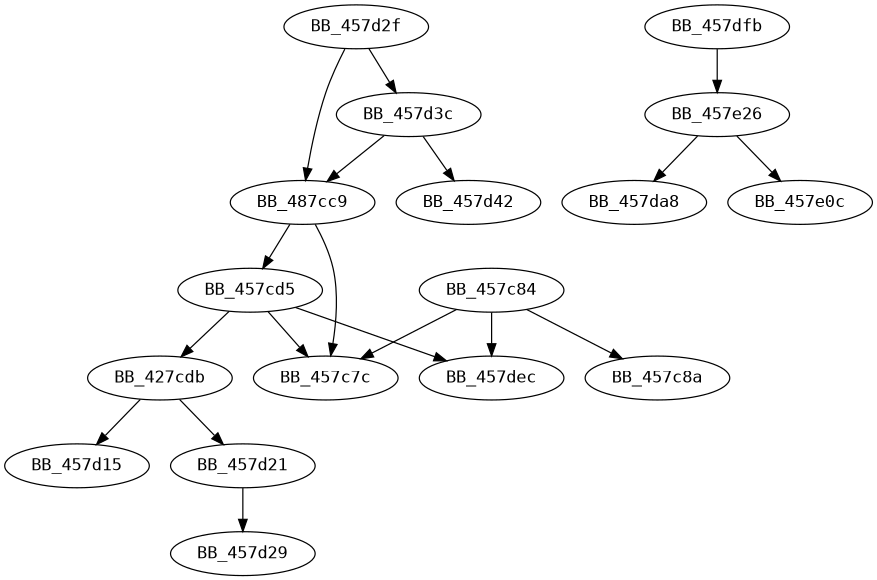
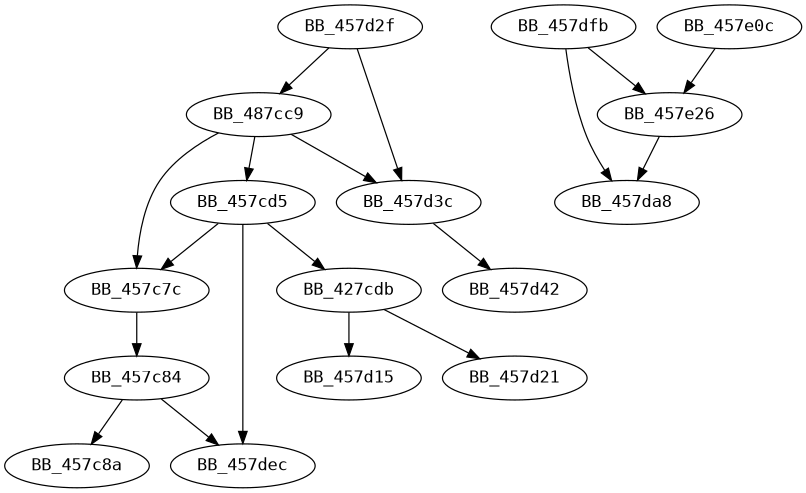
edge "BB_457dfb" -> "BB_457da8": added
edge "BB_457e26" -> "BB_457e0c": reversed
edge "BB_457d3c" -> "BB_487cc9": reversed
edge "BB_457c84" -> "BB_457c7c": reversed
node "BB_457d29": removed
